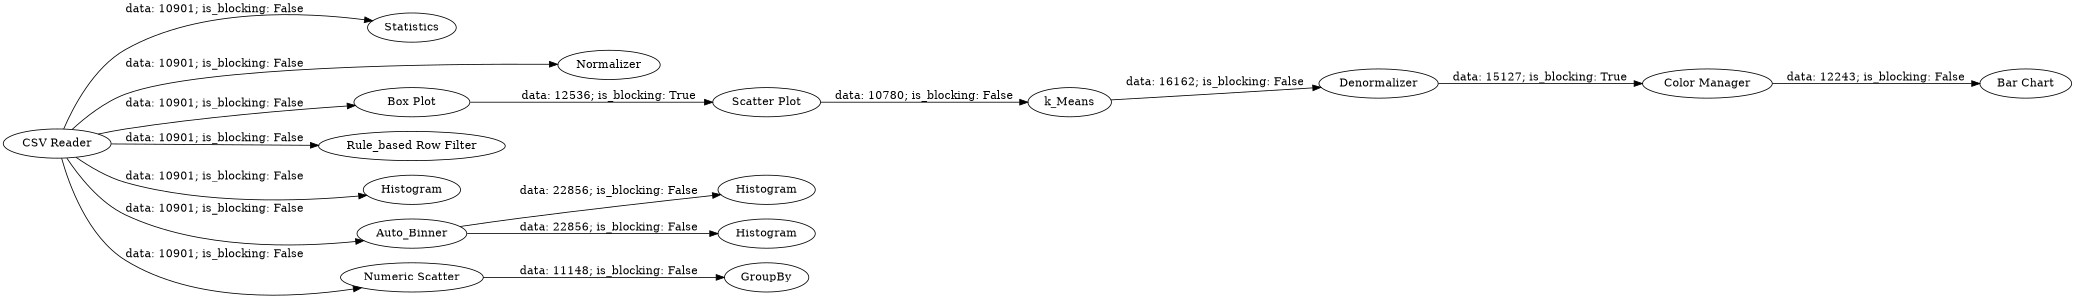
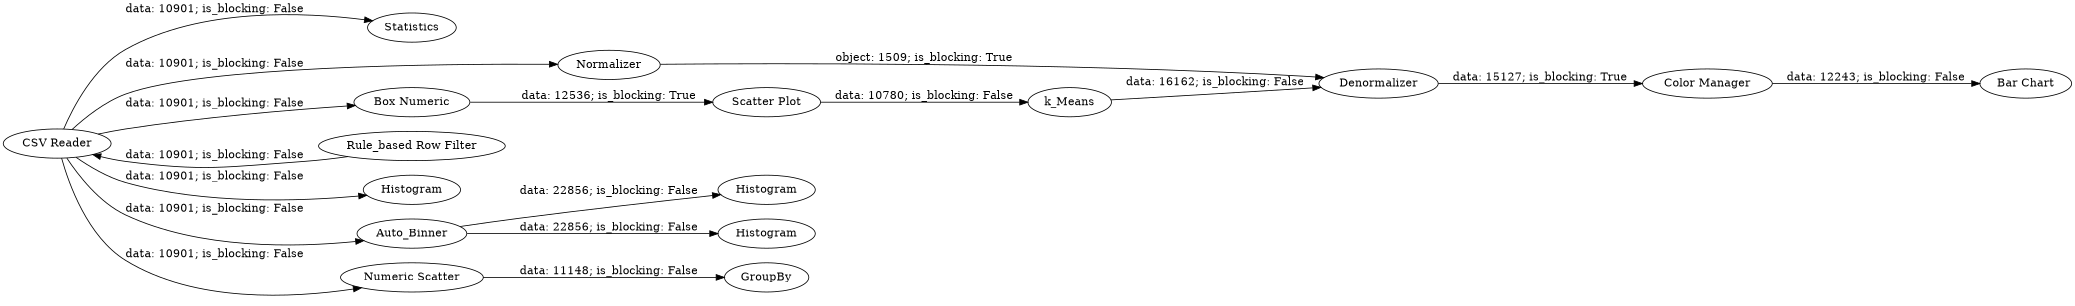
edge "Normalizer" -> "Denormalizer": added, label "object: 1509; is_blocking: True"
node "Box Plot": label "Box Plot" -> "Box Numeric"
edge "CSV Reader" -> "Rule_based Row Filter": reversed
